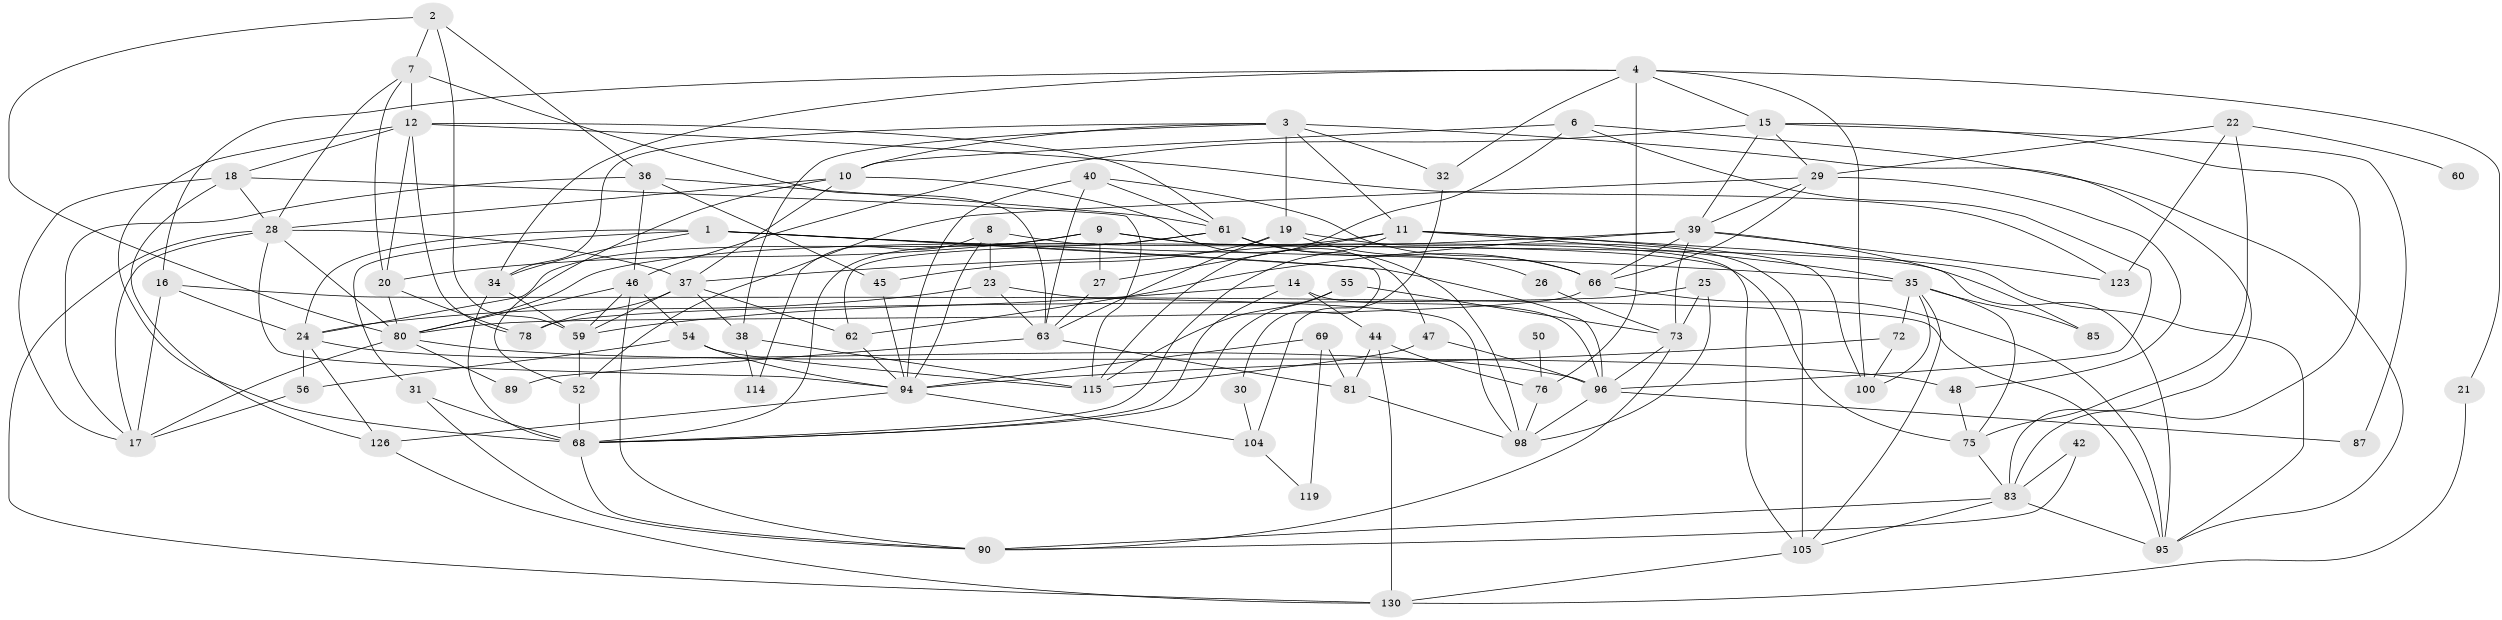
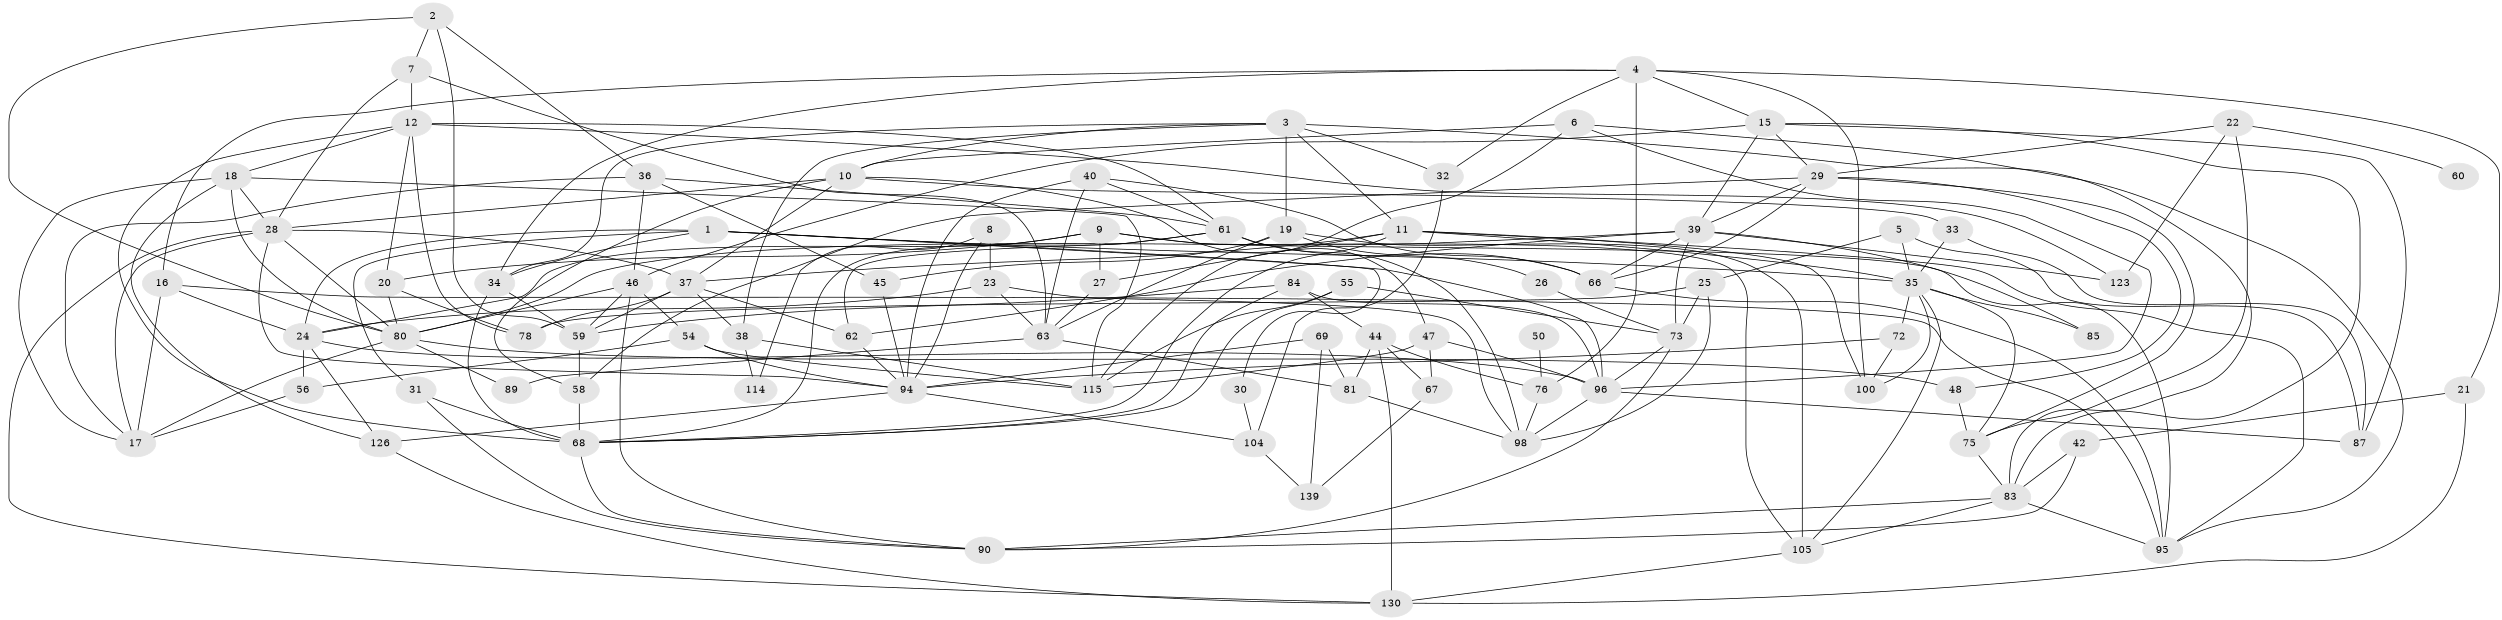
edge "7" -- "20": removed
node "5": added
node "33": added
node "14": label "14" -> "84"
edge "8" -- "75": now "29" -- "75"
edge "66" -- "80": now "18" -- "80"
node "52": label "52" -> "58"
node "67": added
edge "21" -- "42": added
node "119": label "119" -> "139"
